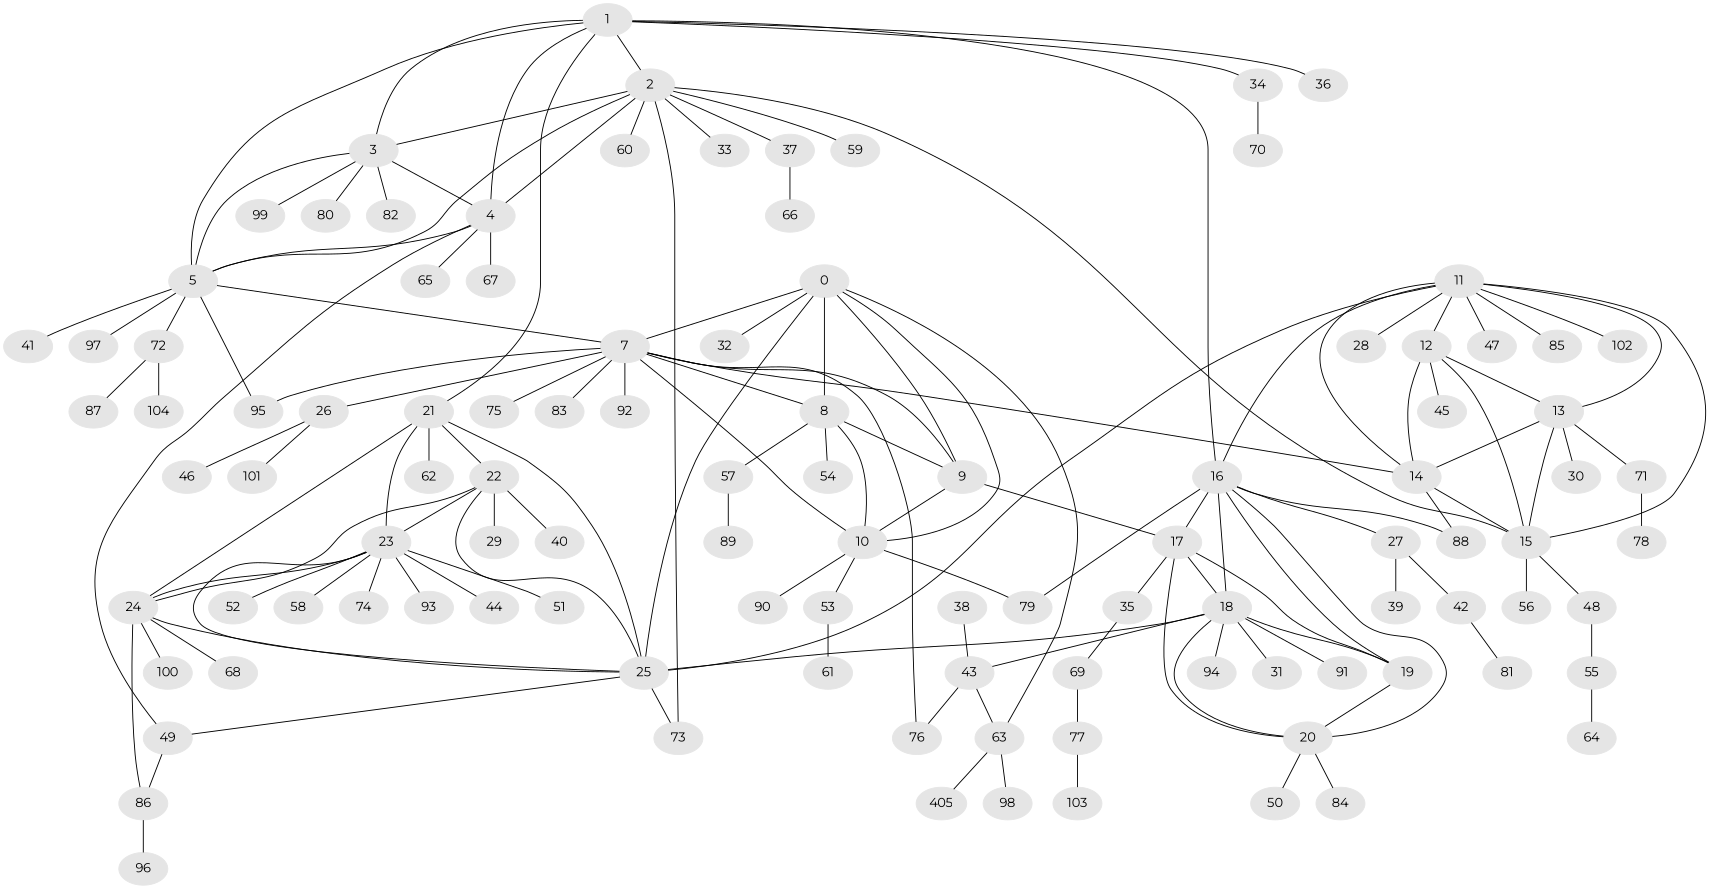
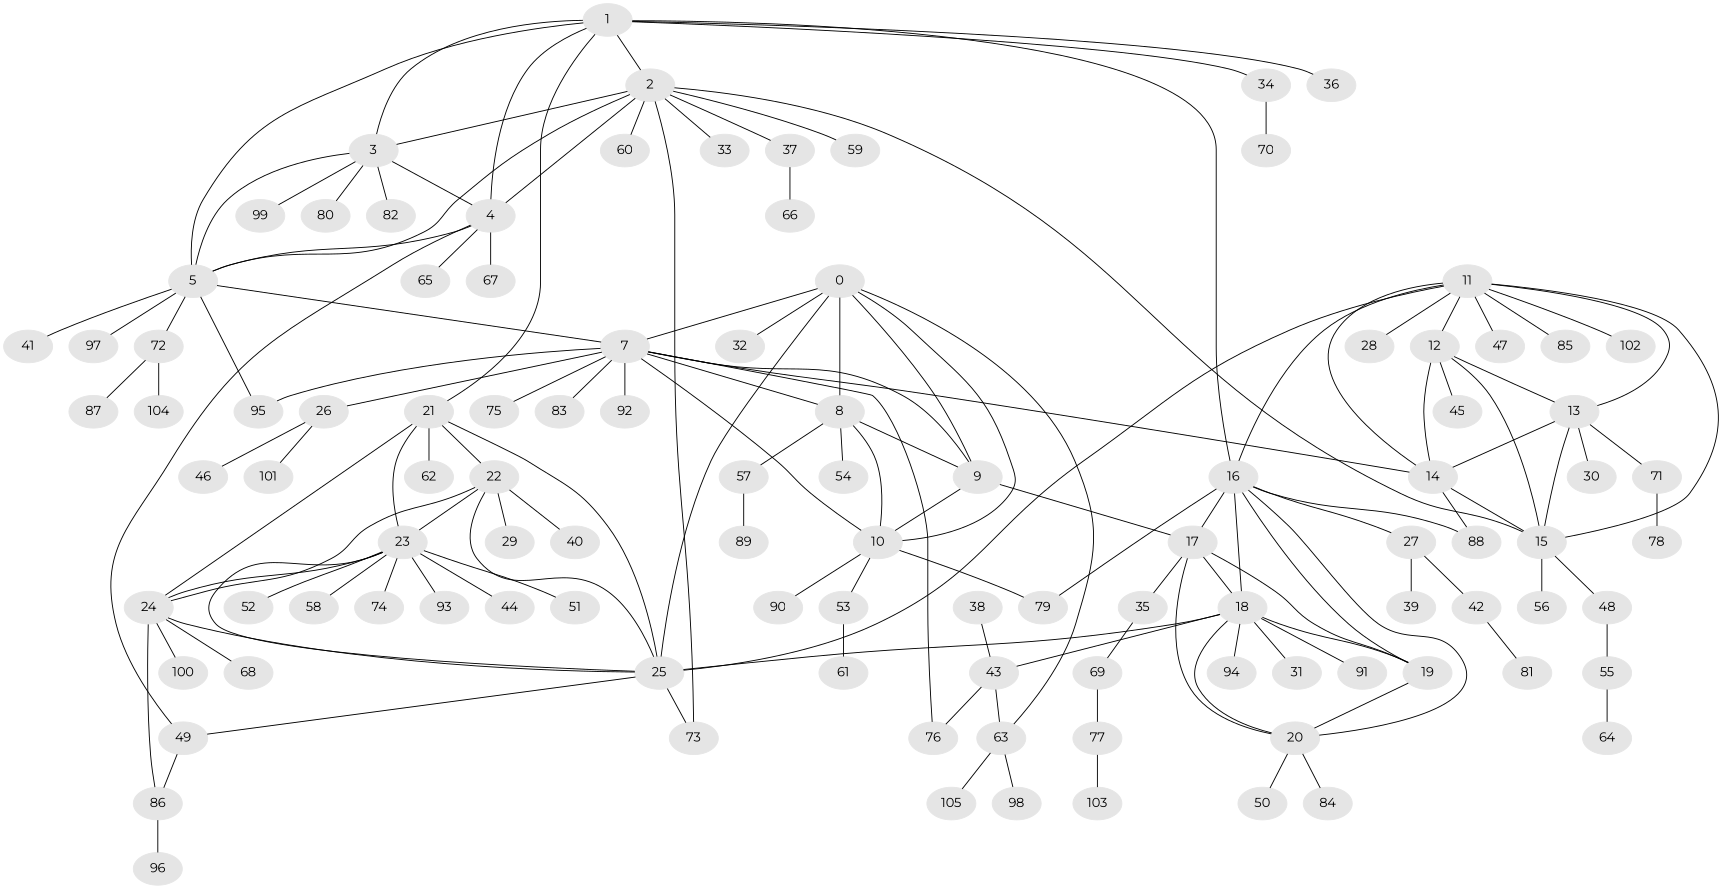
node "405": label "405" -> "105"
